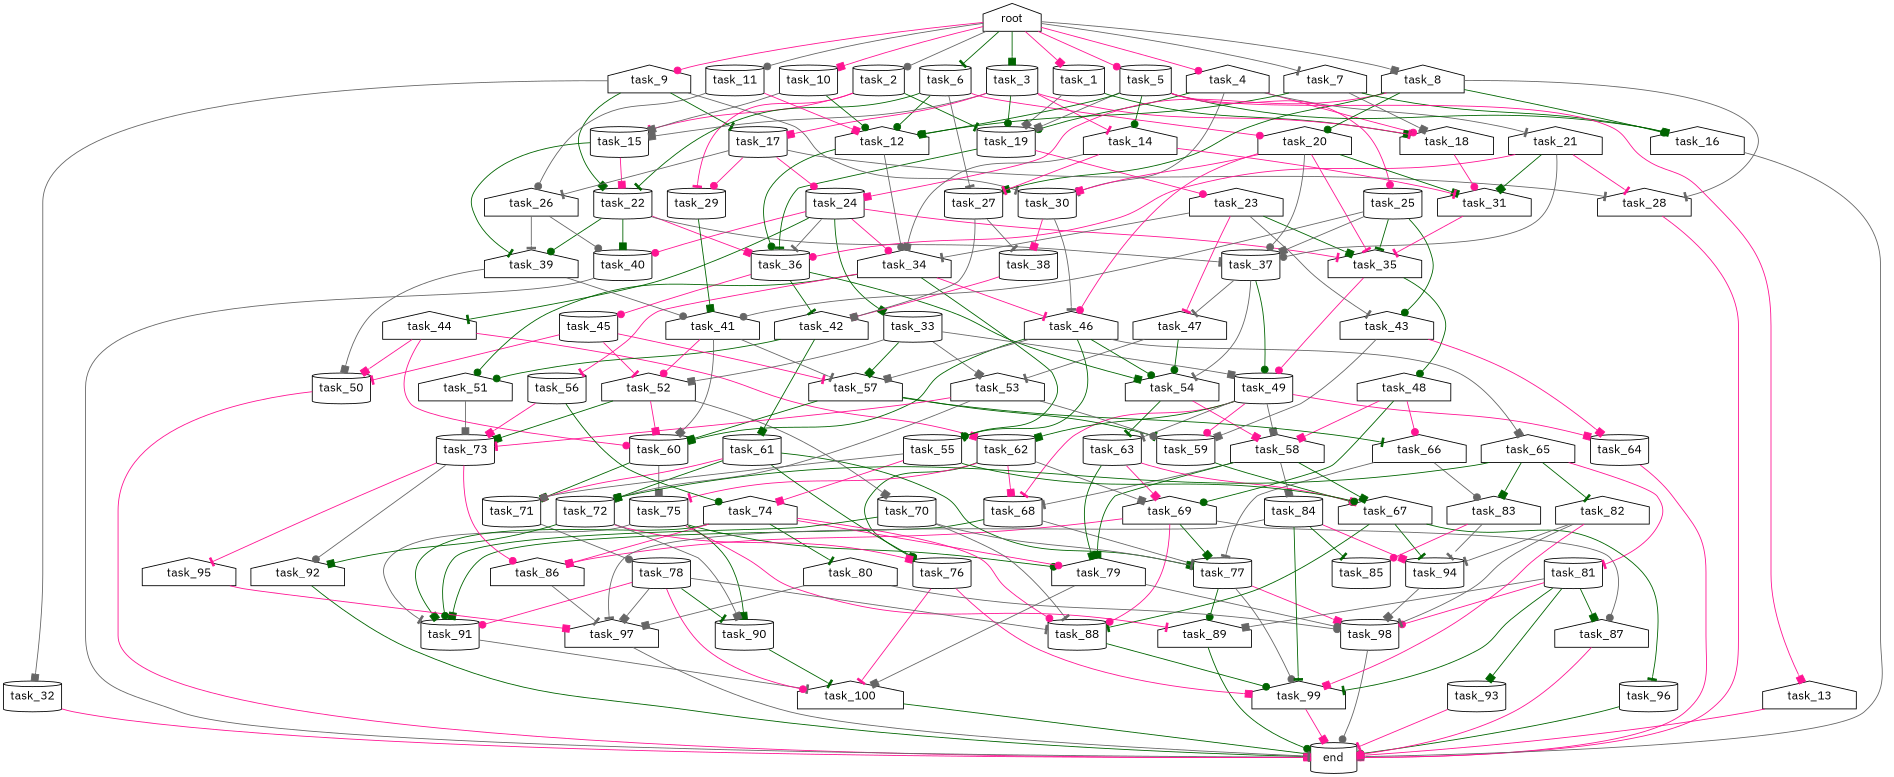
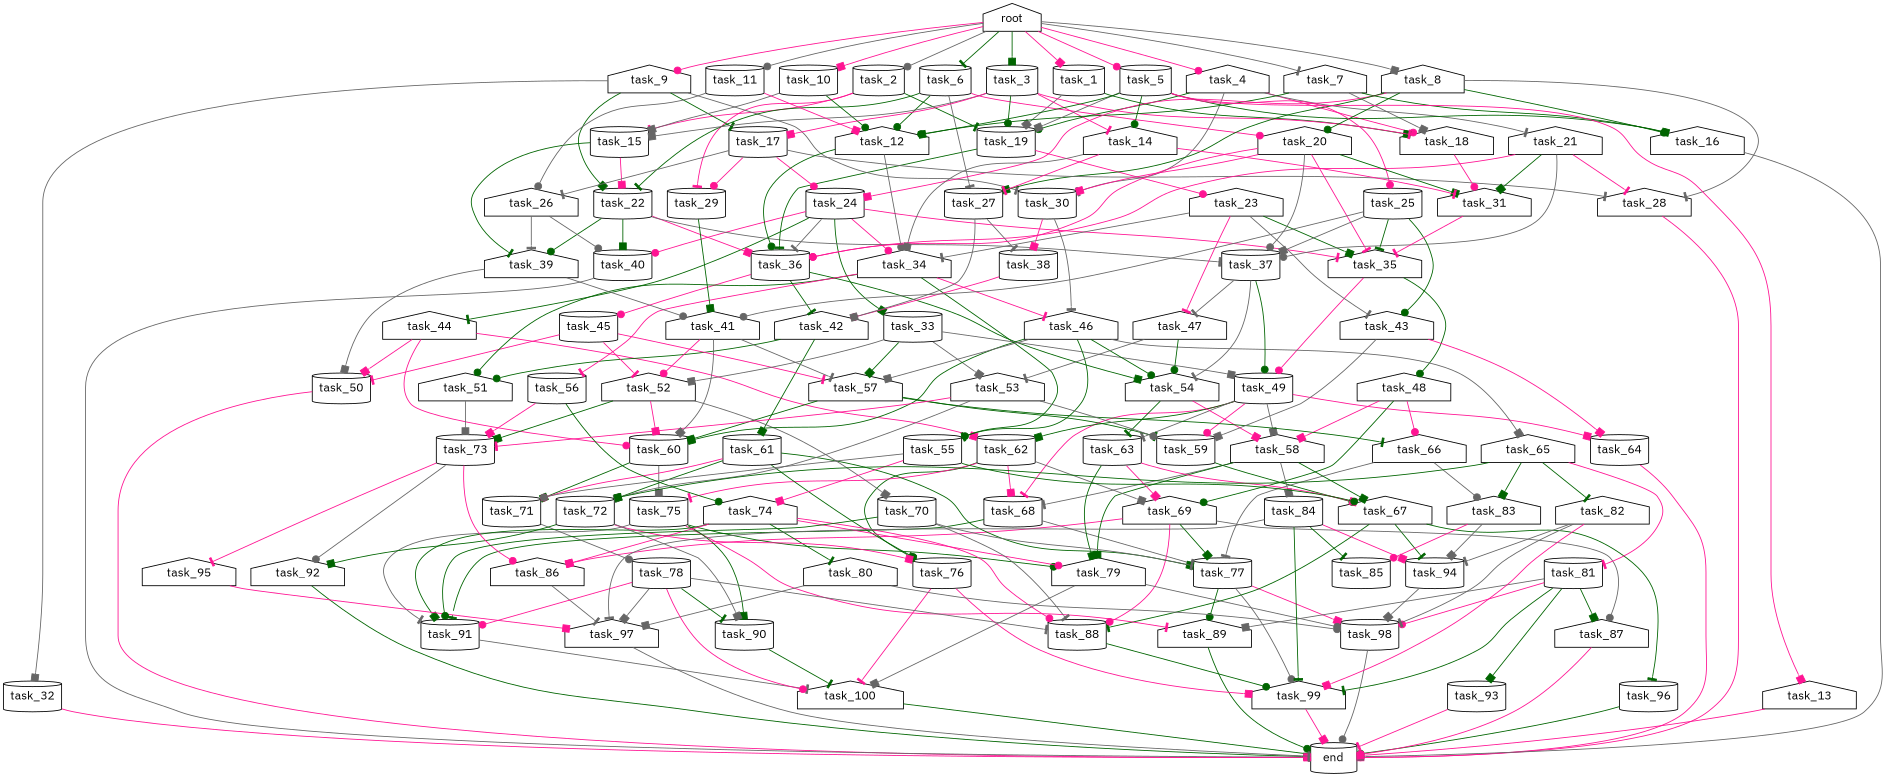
edge "task_20" -> "task_46": now "task_20" -> "task_36"
edge "task_68" -> "task_91": arrowhead box -> tee
edge "task_83" -> "task_94": arrowhead tee -> box
